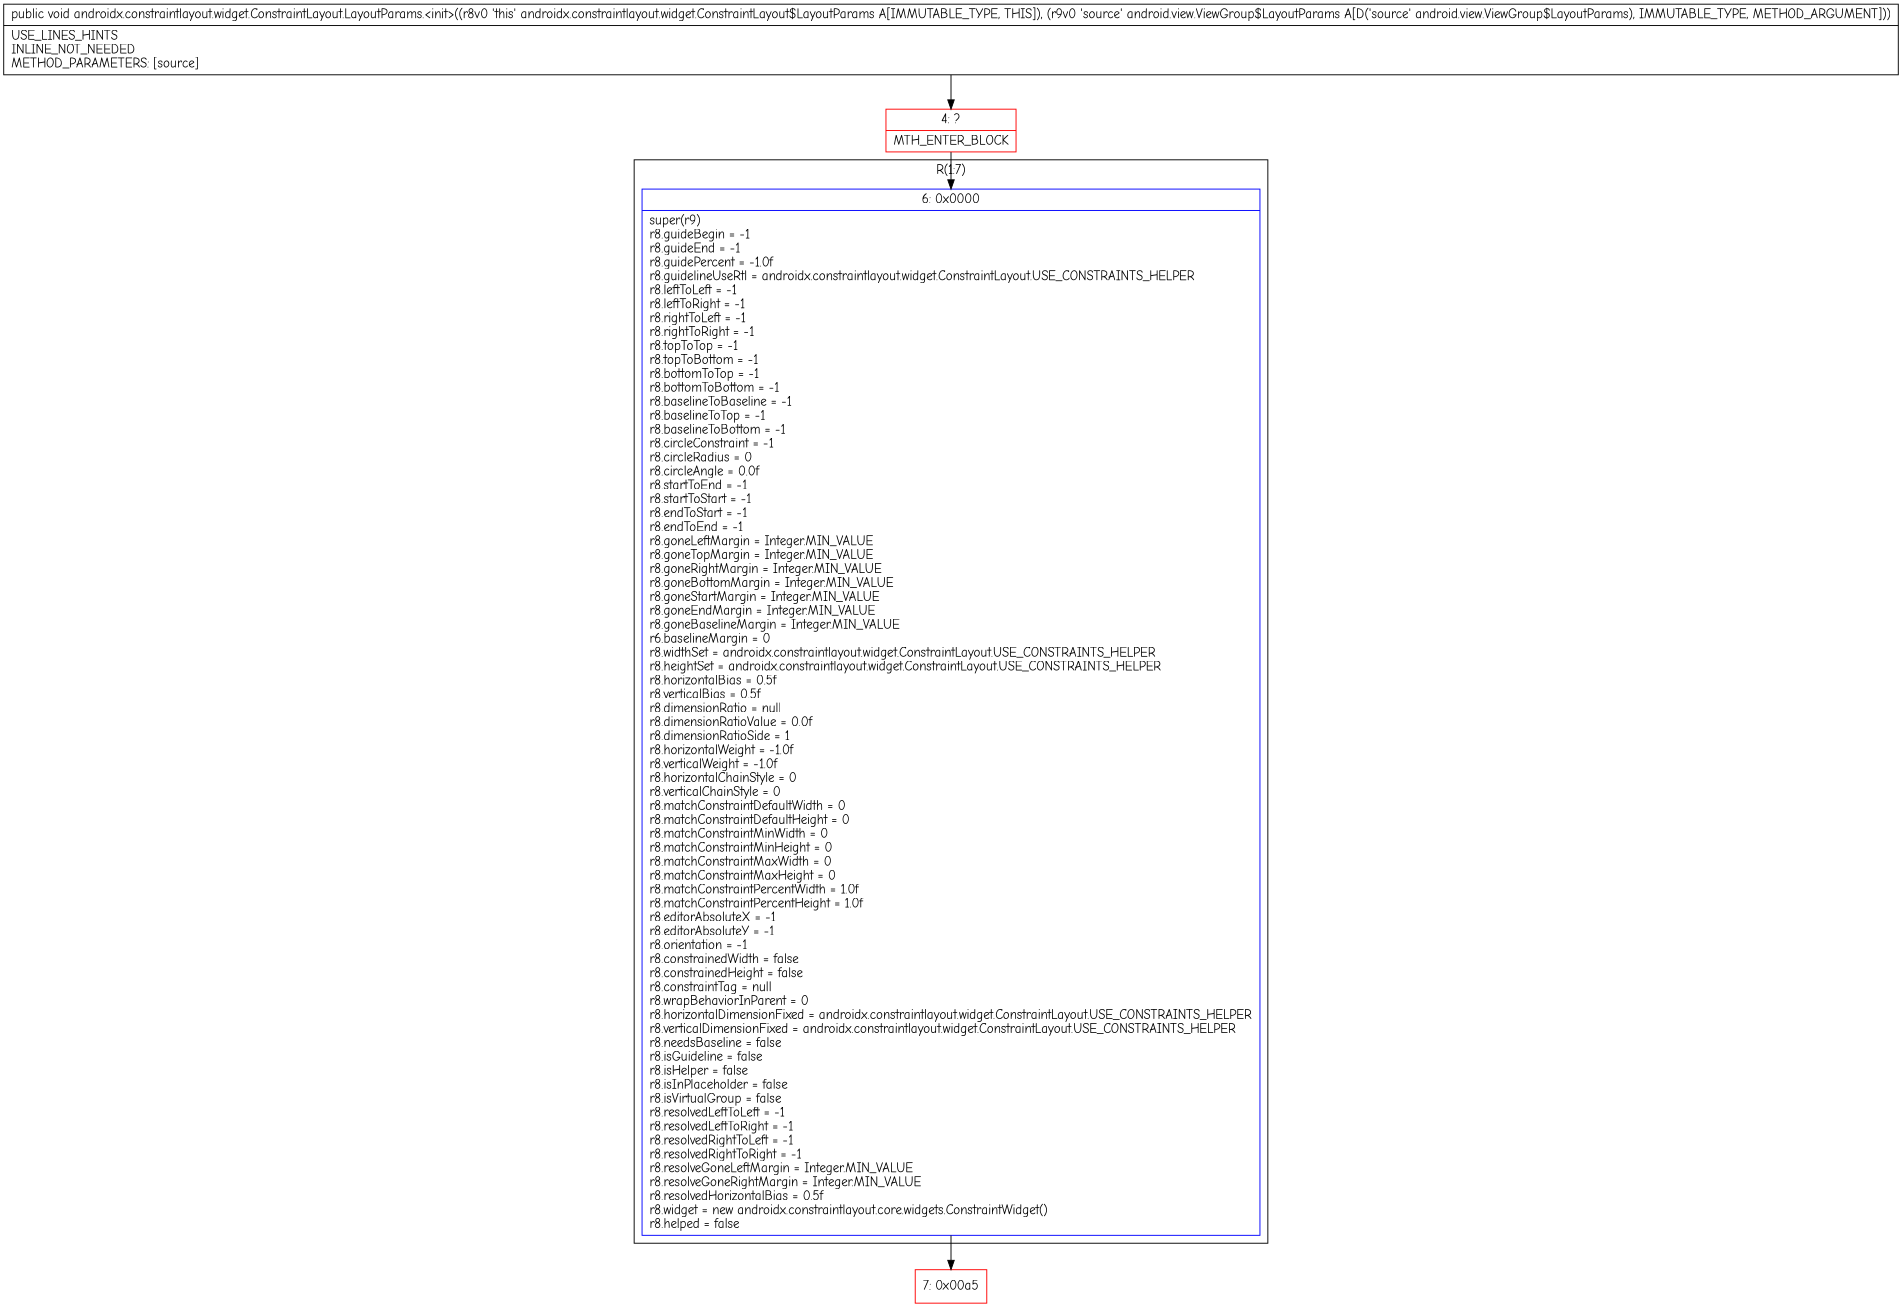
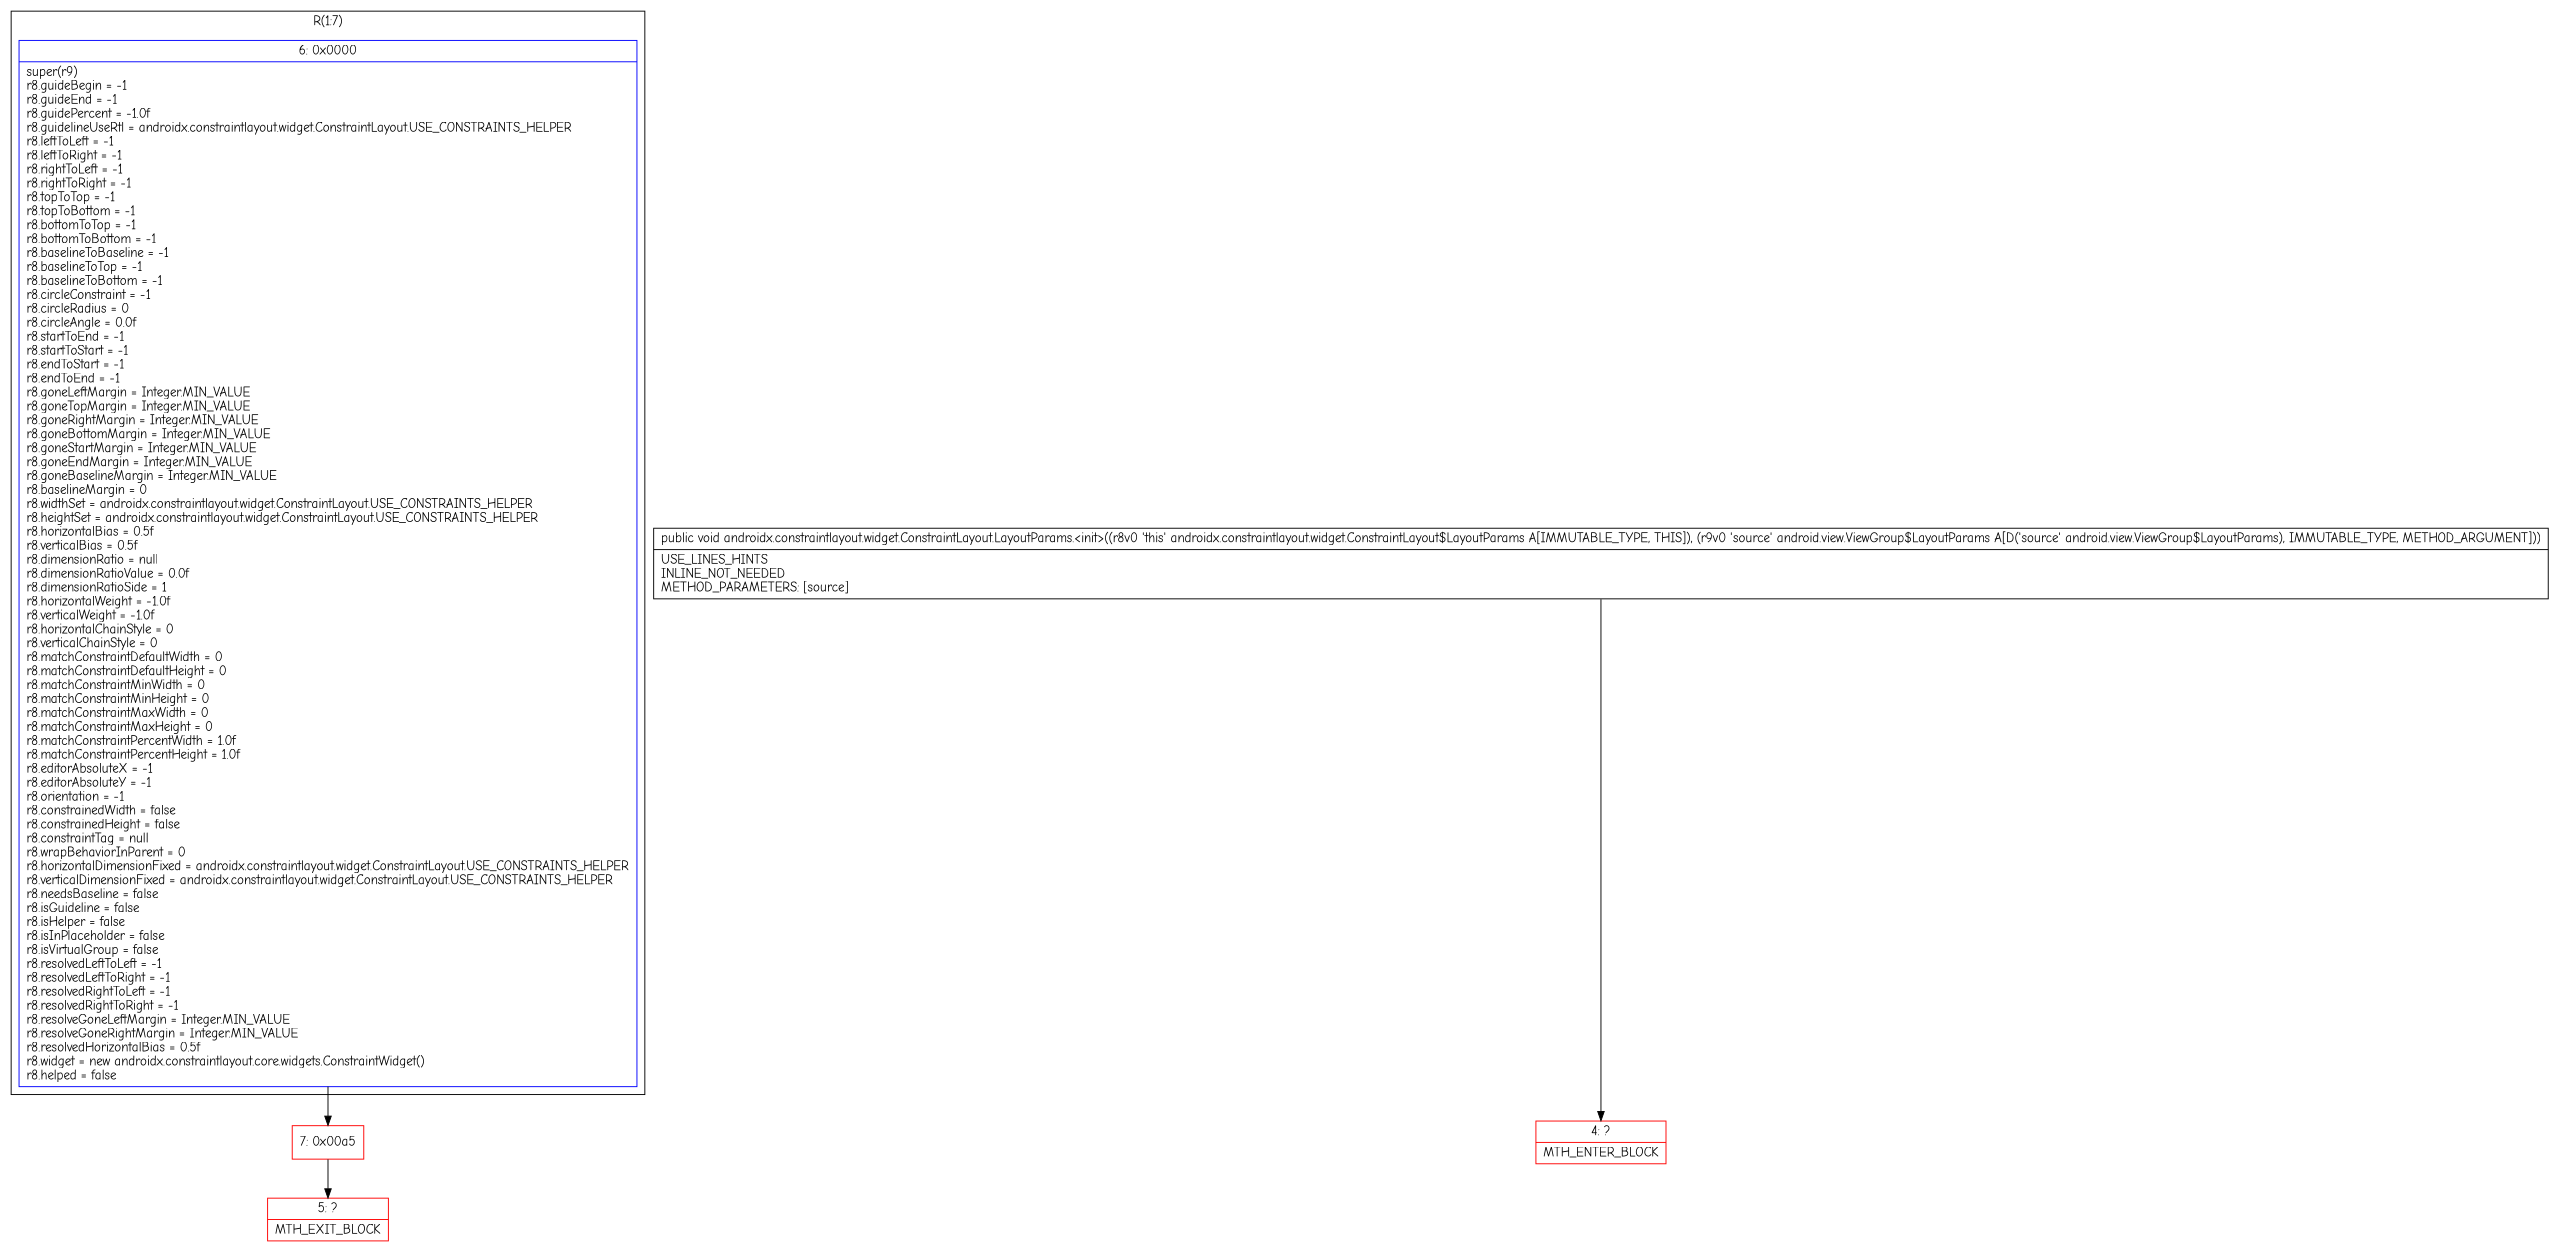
edge "4: ?" -> "6: 0x0000": removed
node "6: 0x0000": text "r6.baselineMargin = 0" -> "r8.baselineMargin = 0"
node "5: ?": added
